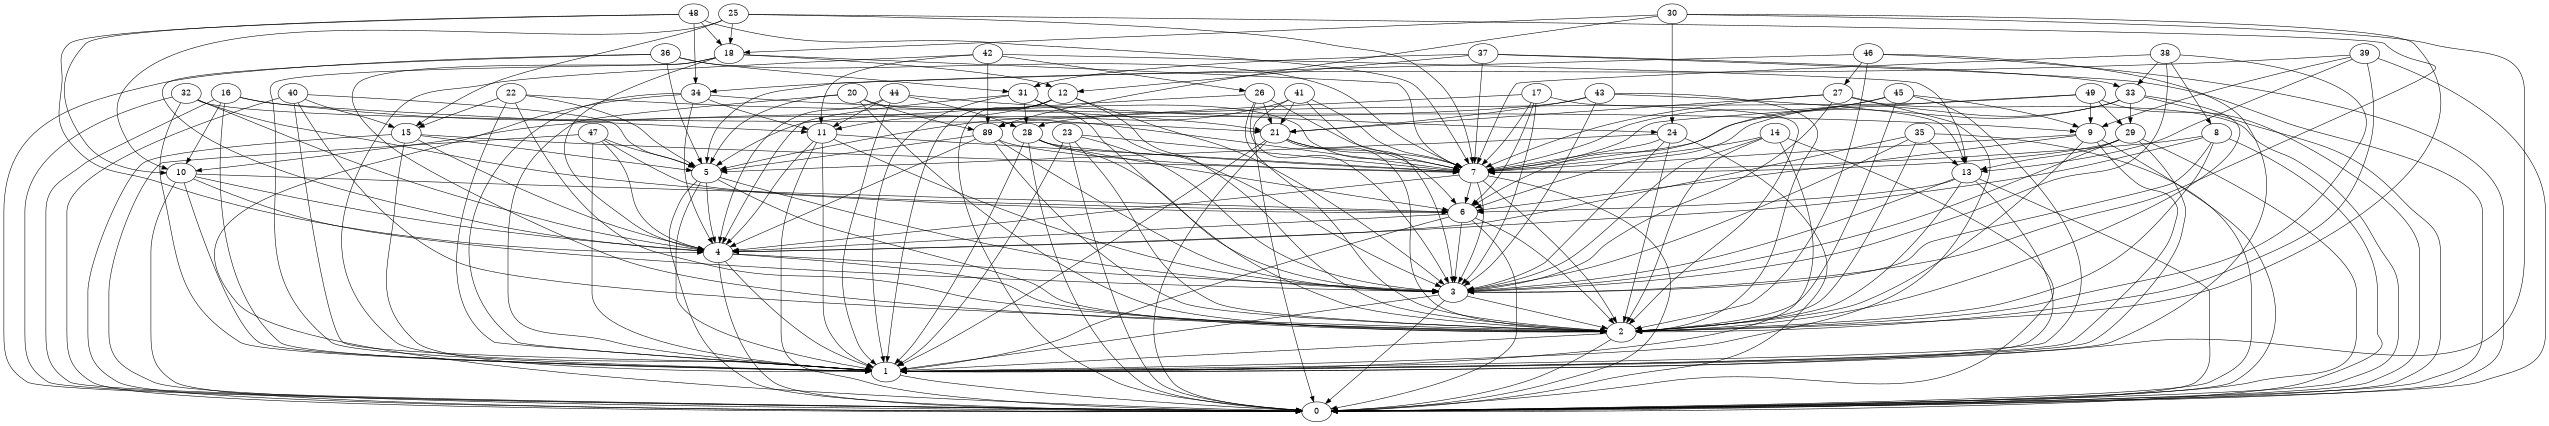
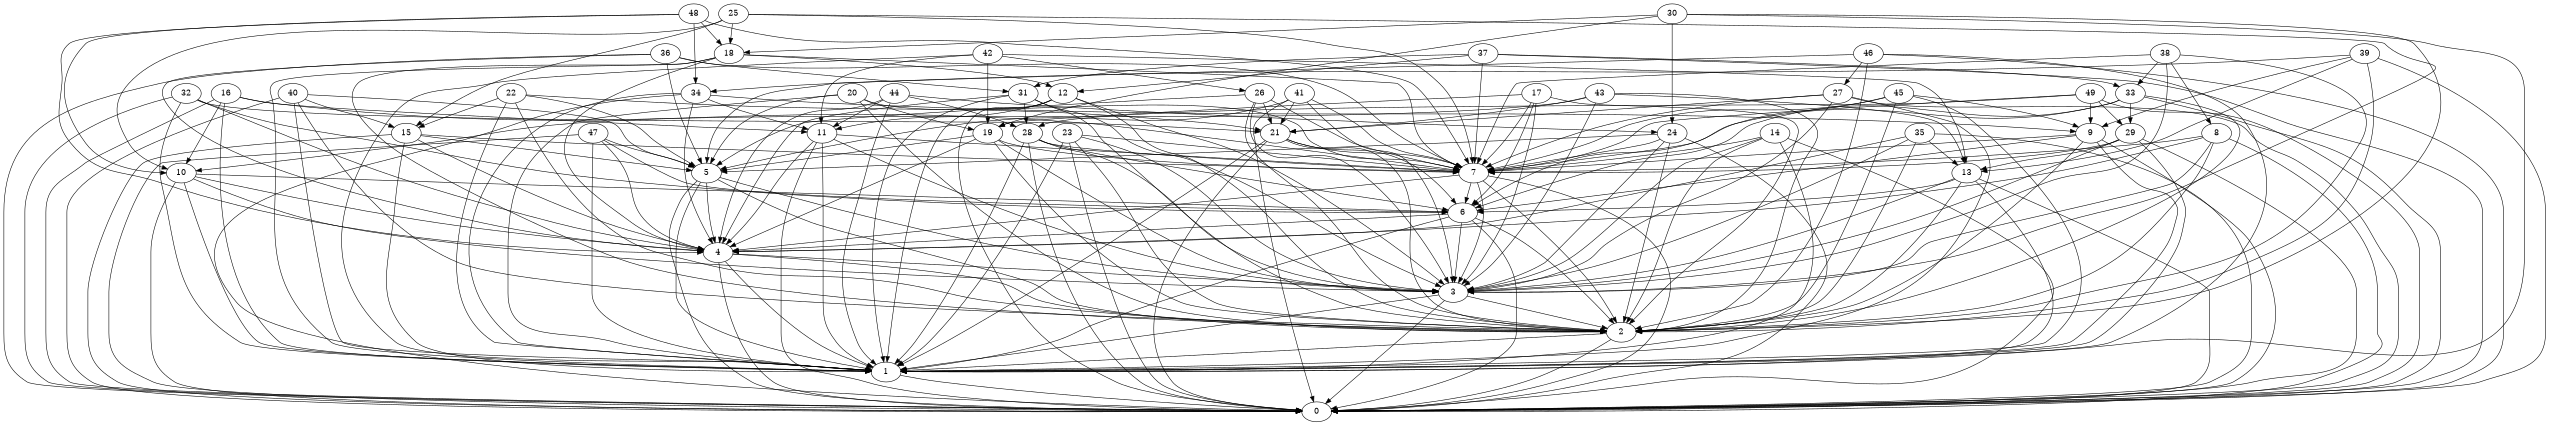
node "89": label "89" -> "19"
